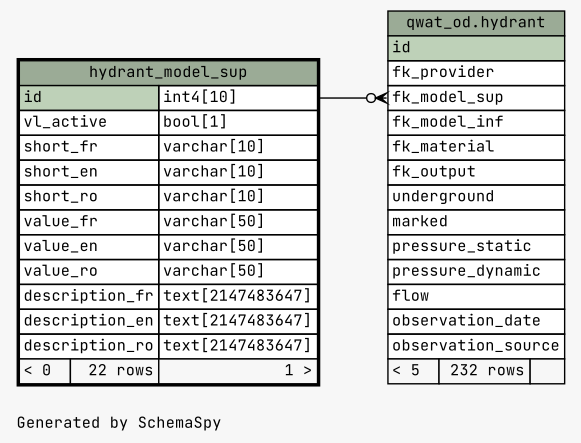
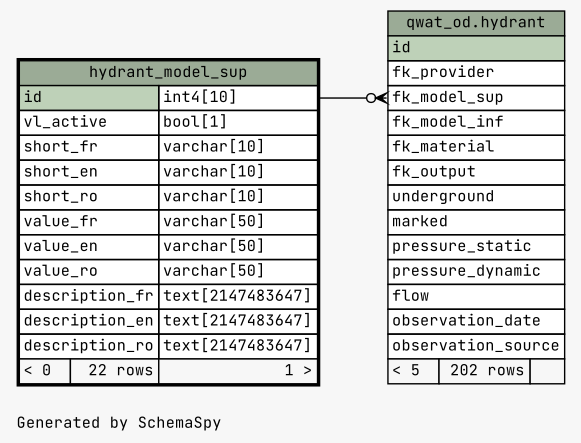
node "qwat_od.hydrant": text "232 rows" -> "202 rows"
